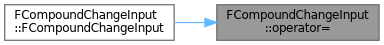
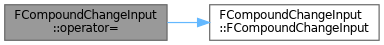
edge "FCompoundChangeInput ::FCompoundChangeInput" -> "FCompoundChangeInput ::operator=": reversed
